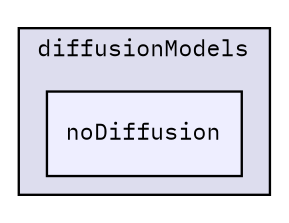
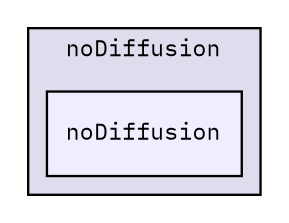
cluster "diffusionModels": label "diffusionModels" -> "noDiffusion"
